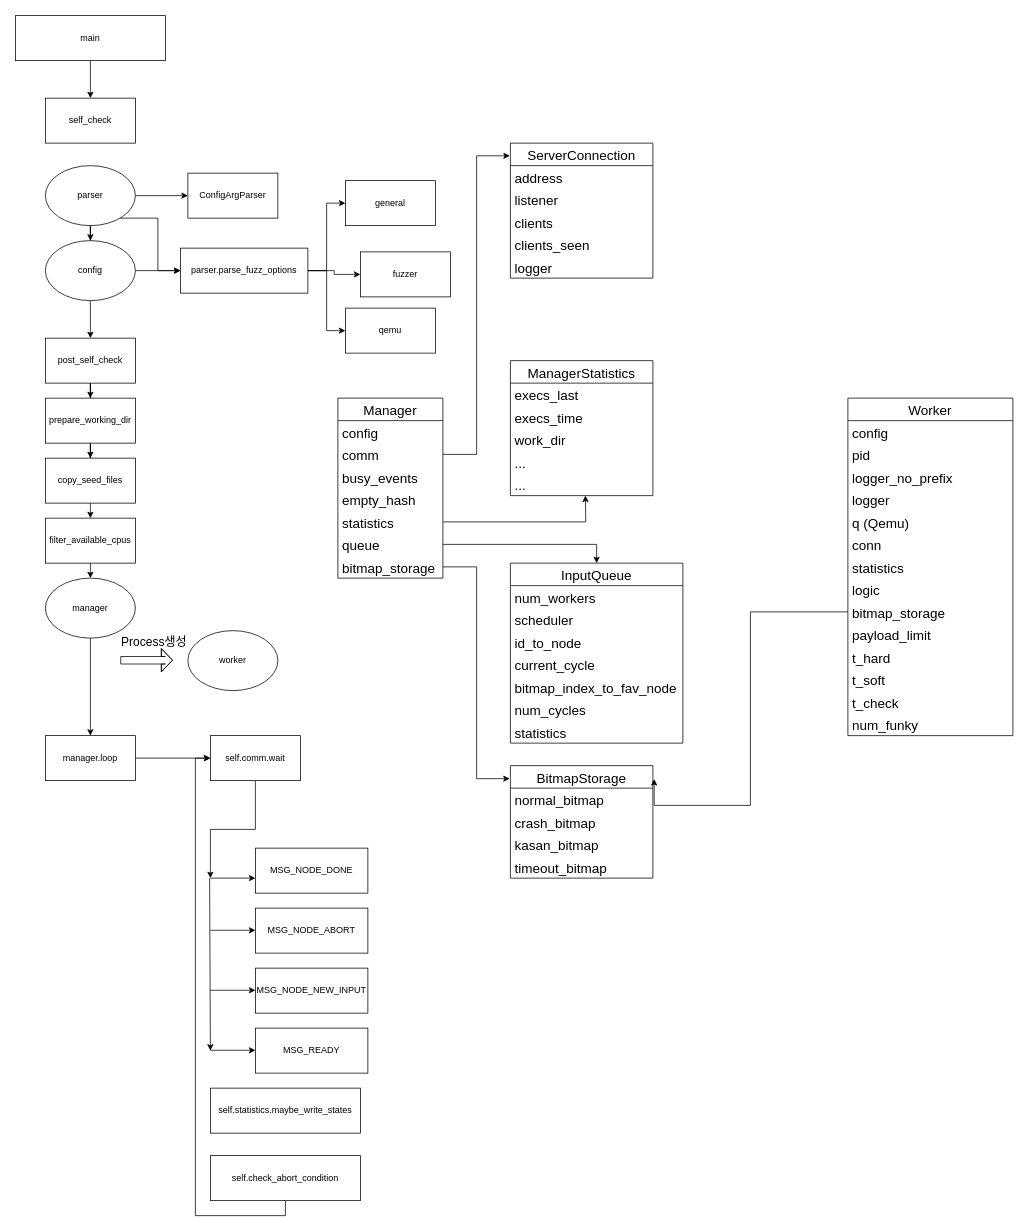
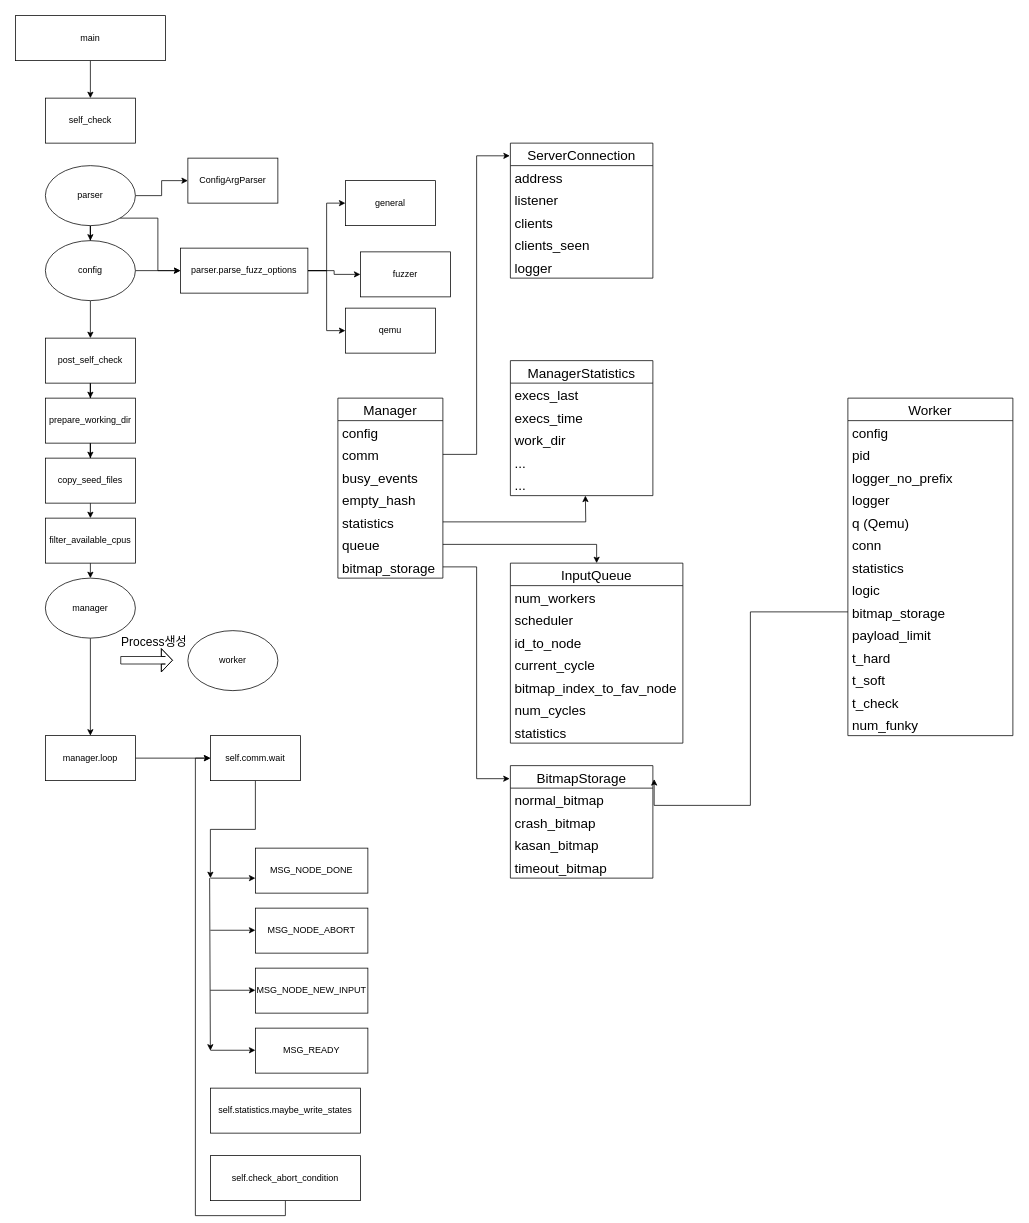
node "ConfigArgParser": moved (233, 195) -> (233, 180)
